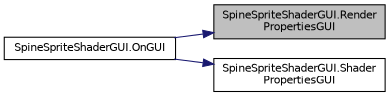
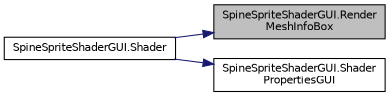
node "SpineSpriteShaderGUI.Render PropertiesGUI": label "SpineSpriteShaderGUI.Render PropertiesGUI" -> "SpineSpriteShaderGUI.Render MeshInfoBox"
node "SpineSpriteShaderGUI.OnGUI": label "SpineSpriteShaderGUI.OnGUI" -> "SpineSpriteShaderGUI.Shader"
